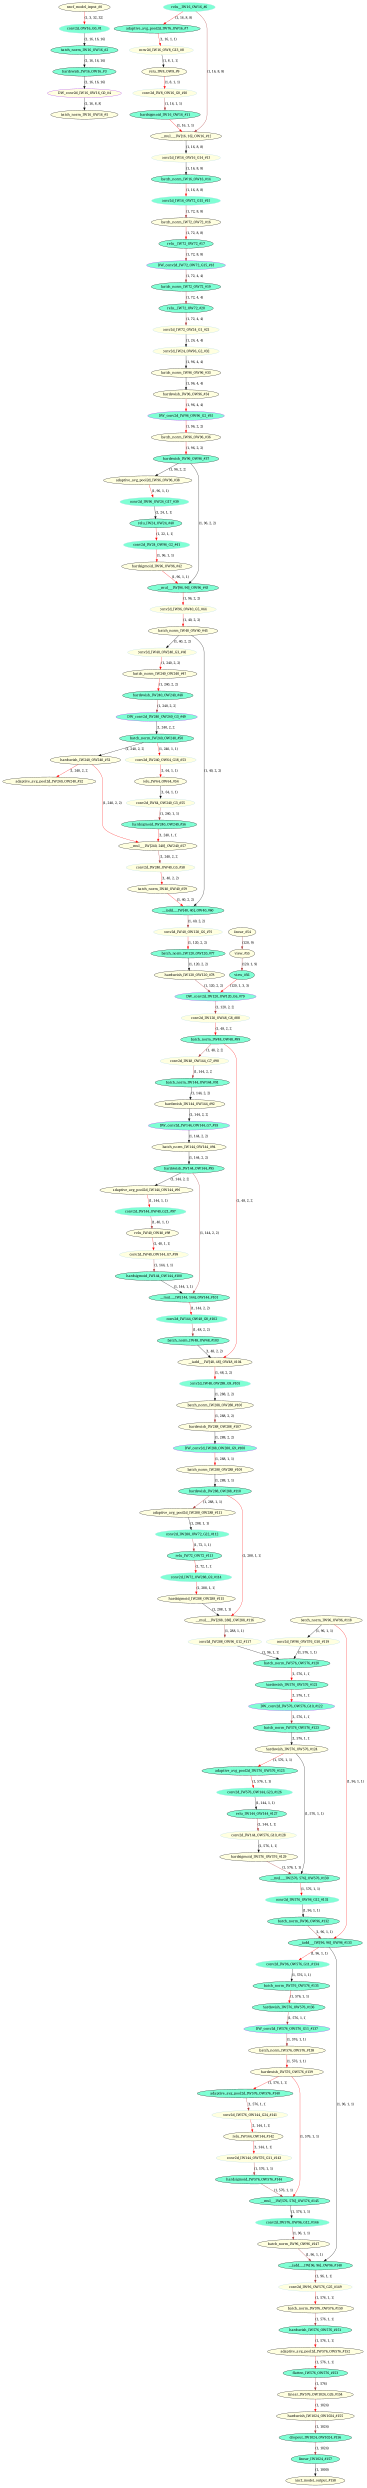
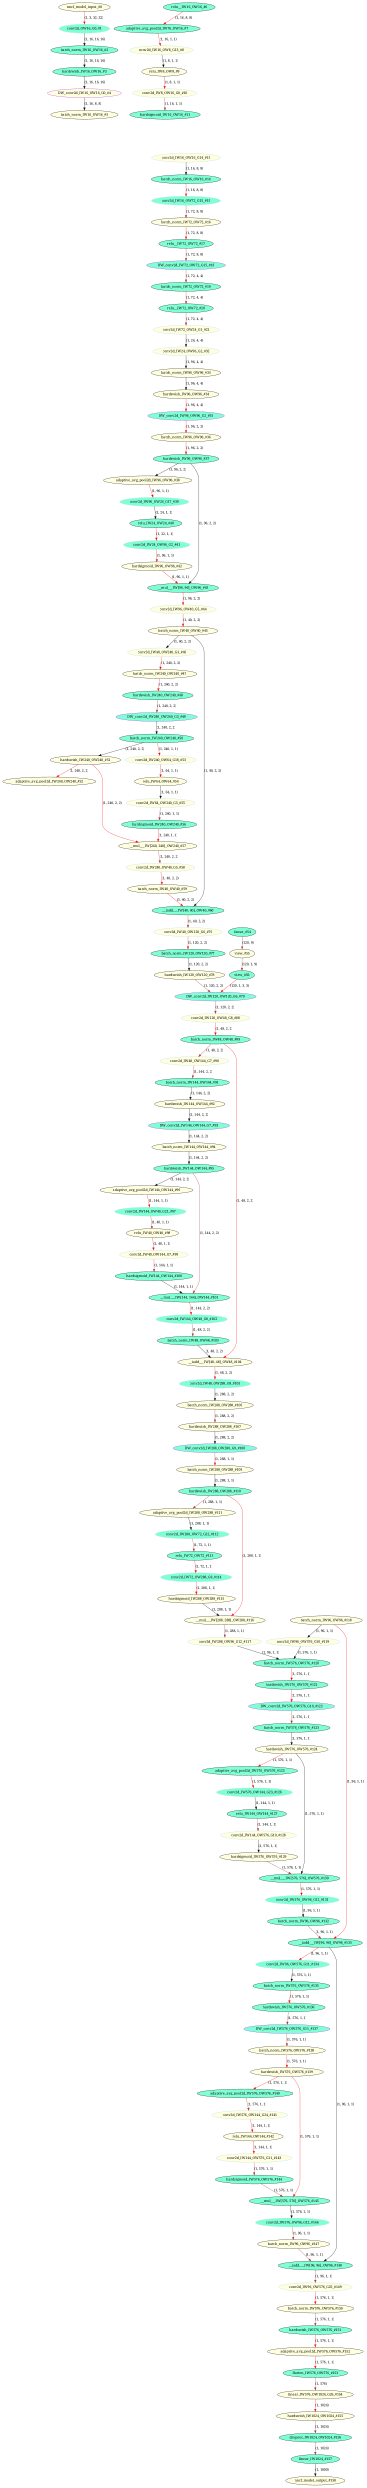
node "relu__IW16_OW16_#6": color lightblue -> black
node "__mul___IW[16, 16]_OW16_#12": removed
node "linear_#54": fillcolor lightyellow -> aquamarine
